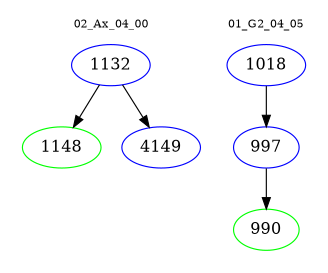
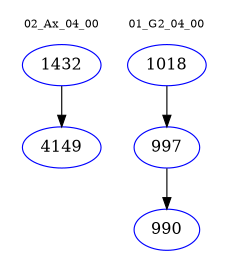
cluster "01_G2_04_05": label "01_G2_04_05" -> "01_G2_04_00"
node "1132": label "1132" -> "1432"
node "1148": removed
node "990": color green -> blue
